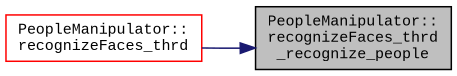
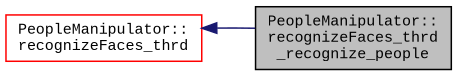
edge "PeopleManipulator:: recognizeFaces_thrd" -> "PeopleManipulator:: recognizeFaces_thrd _recognize_people": reversed
